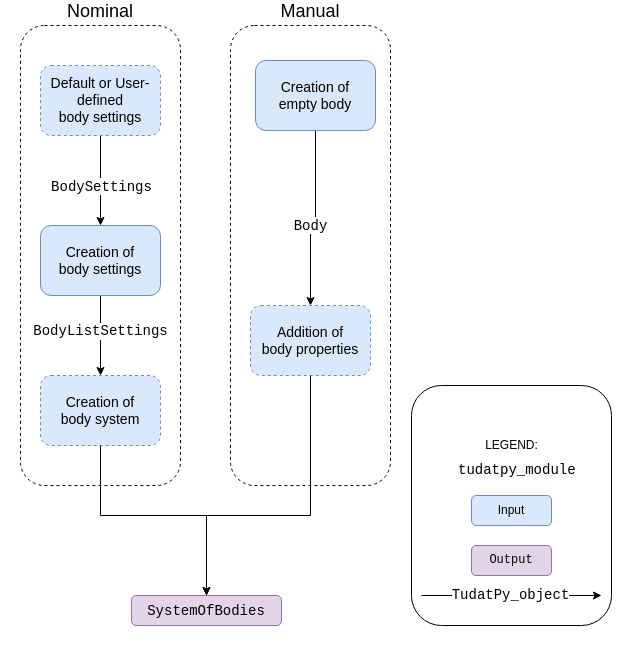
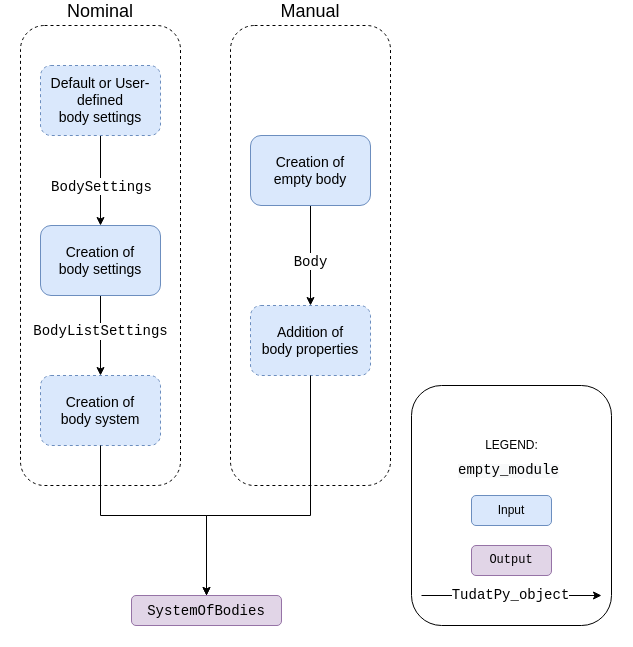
node "Creation of empty body": moved (316, 96) -> (311, 171)
node "tudatpy_module": label "tudatpy_module" -> "empty_module"
